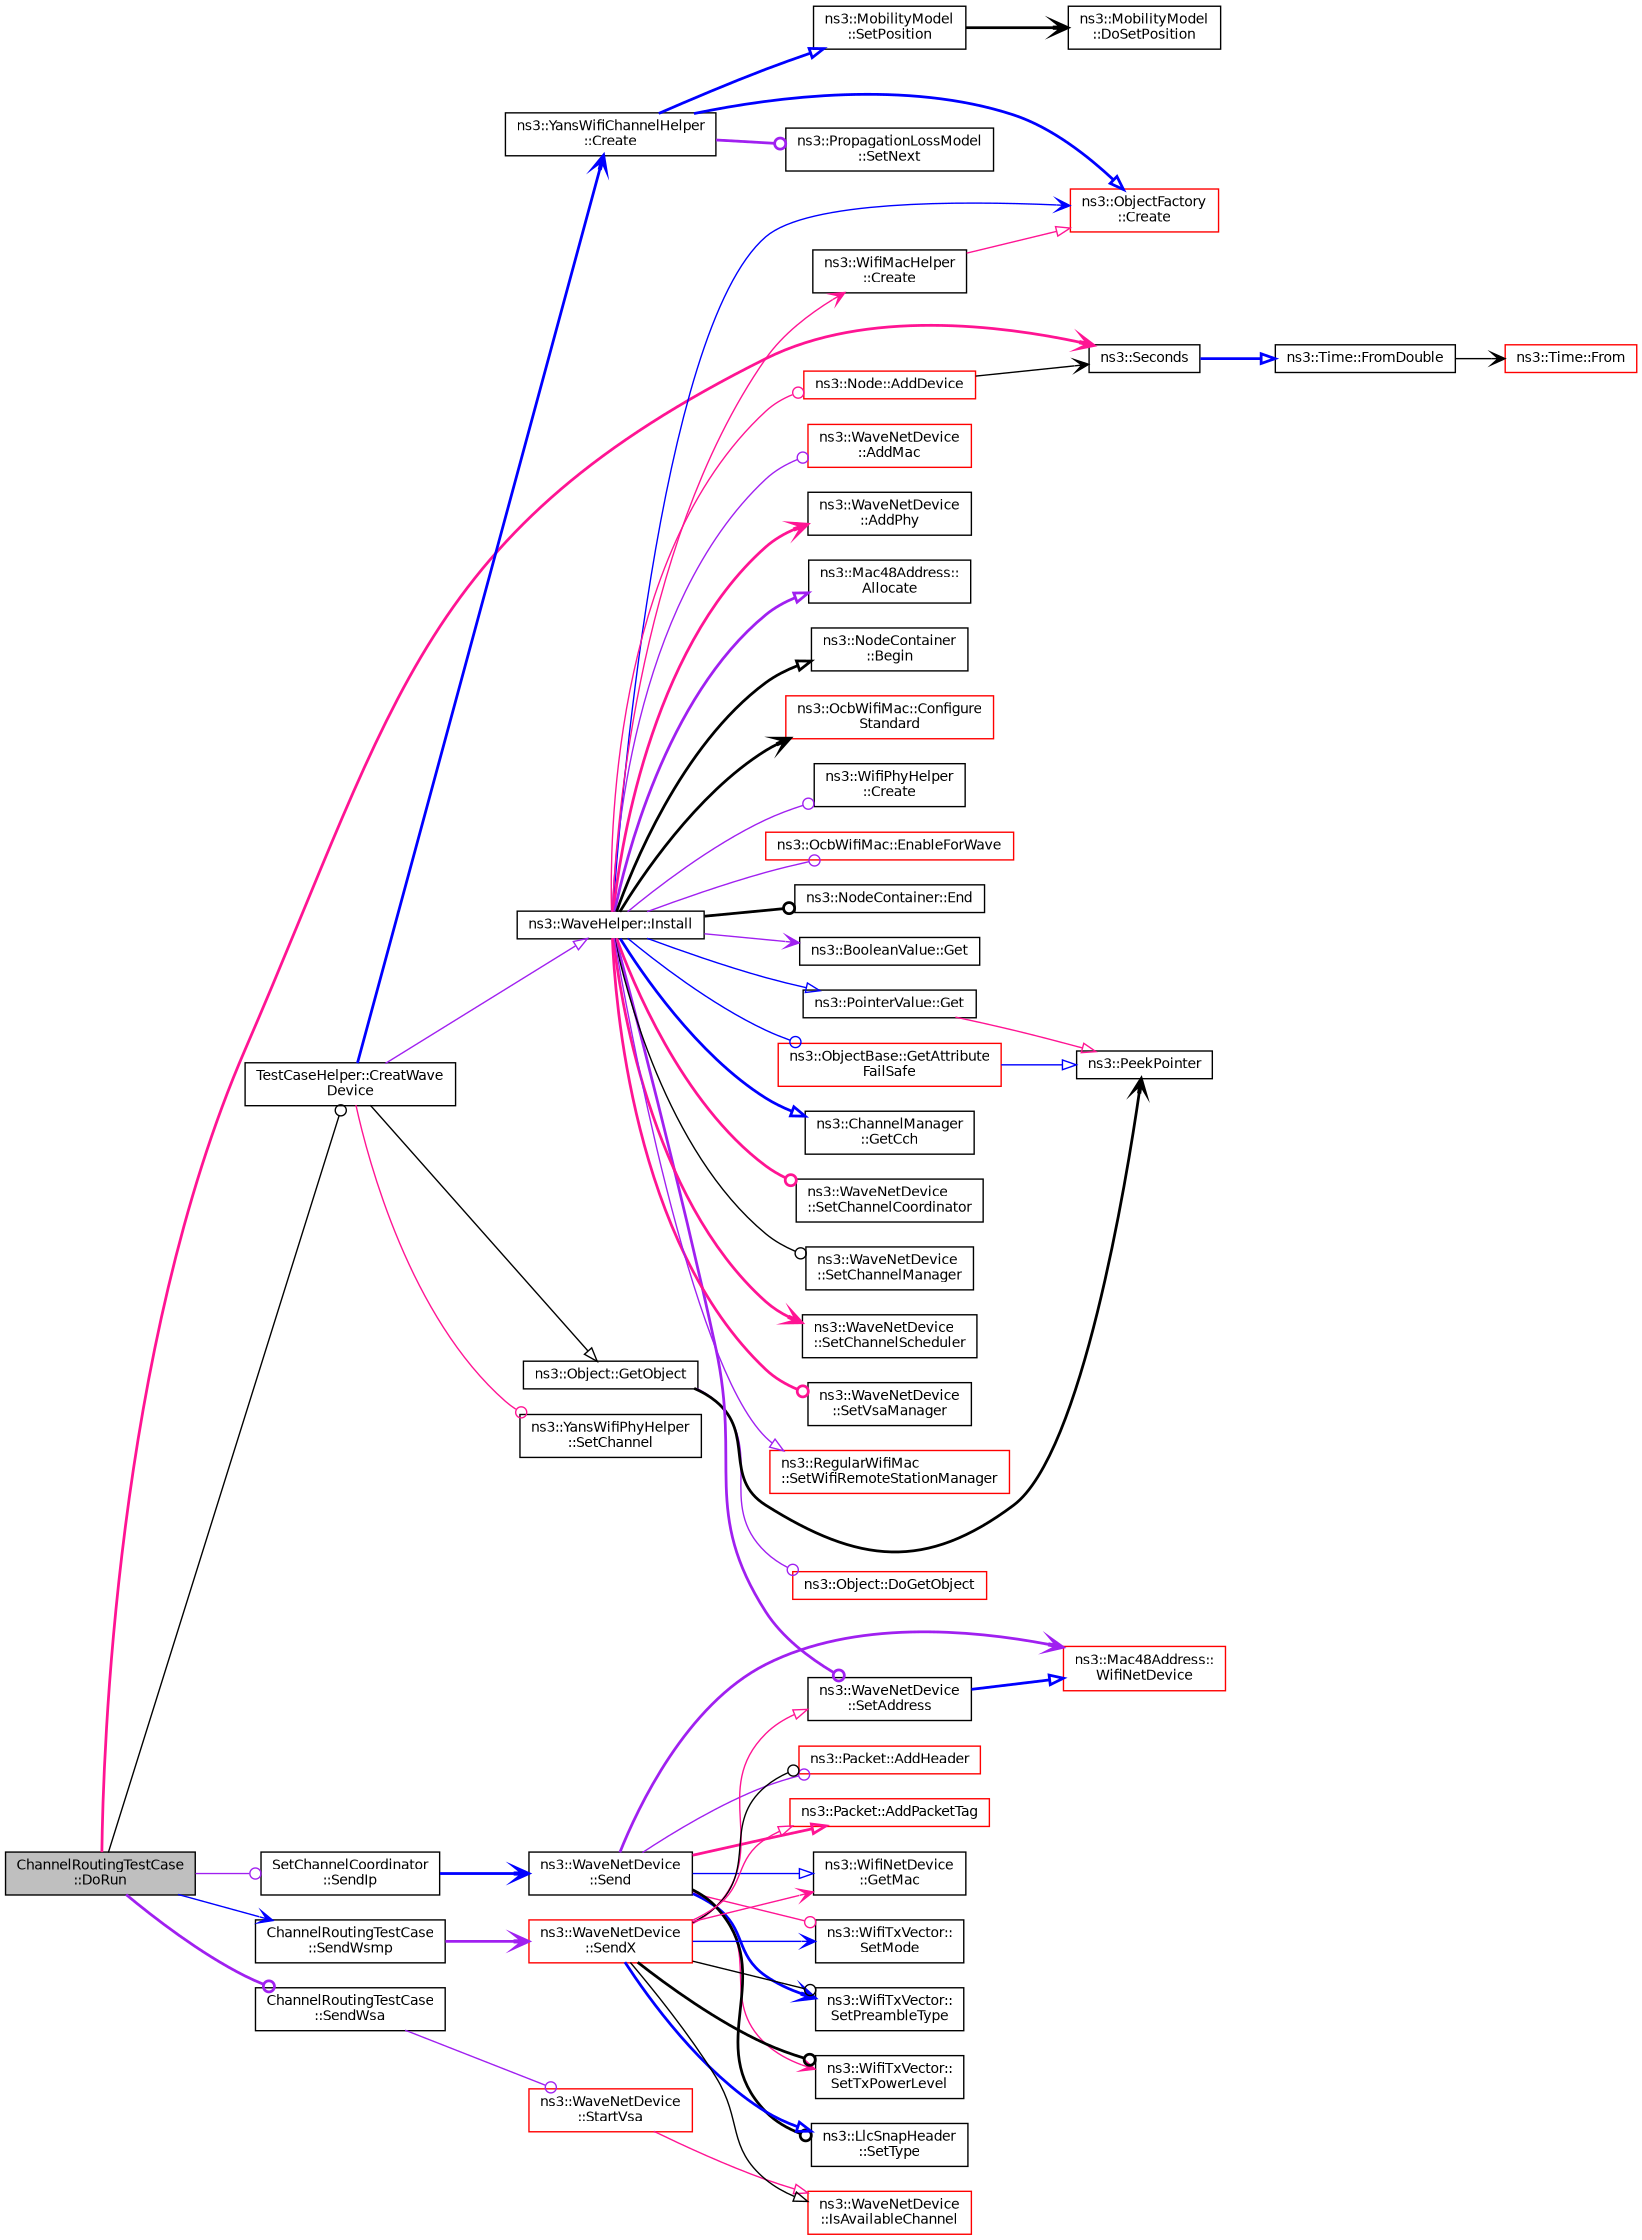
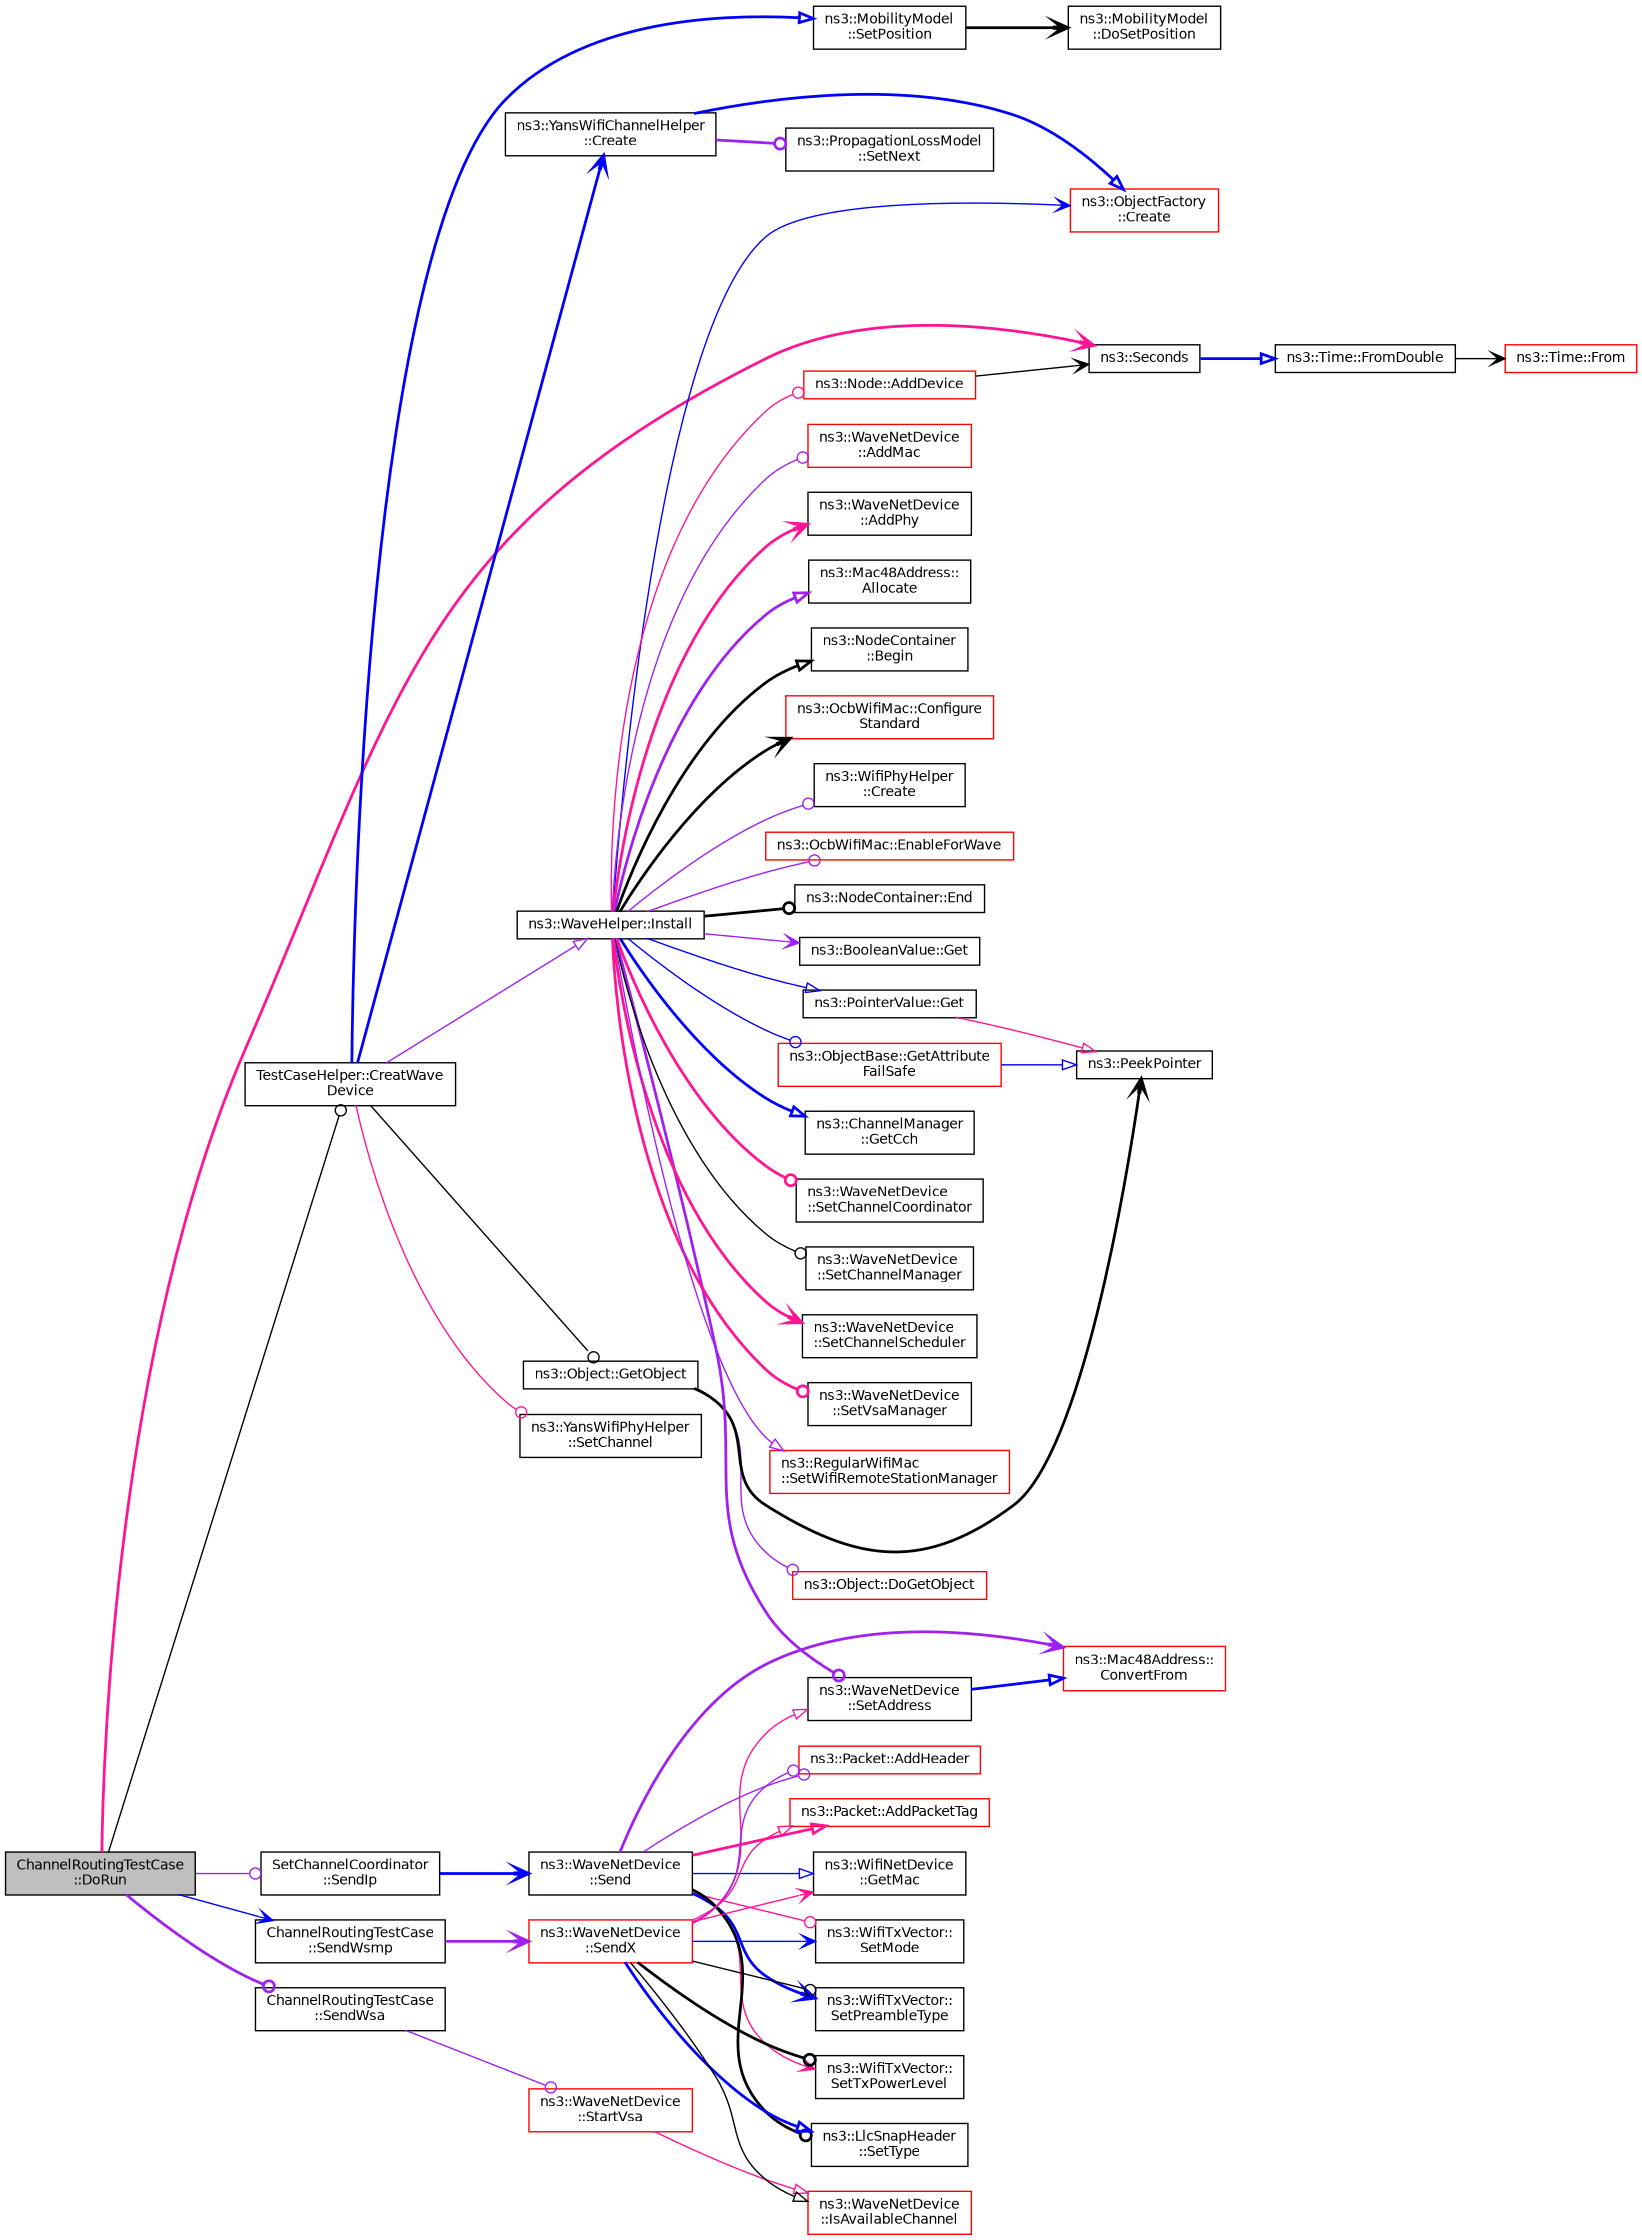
edge "ns3::YansWifiChannelHelper ::Create" -> "ns3::MobilityModel ::SetPosition": now "TestCaseHelper::CreatWave Device" -> "ns3::MobilityModel ::SetPosition"
node "ns3::WifiMacHelper ::Create": removed
edge "TestCaseHelper::CreatWave Device" -> "ns3::Object::GetObject": arrowhead onormal -> odot
node "ns3::Mac48Address:: WifiNetDevice": label "ns3::Mac48Address:: WifiNetDevice" -> "ns3::Mac48Address:: ConvertFrom"
edge "ns3::WaveNetDevice ::SendX" -> "ns3::Packet::AddHeader": color black -> purple
